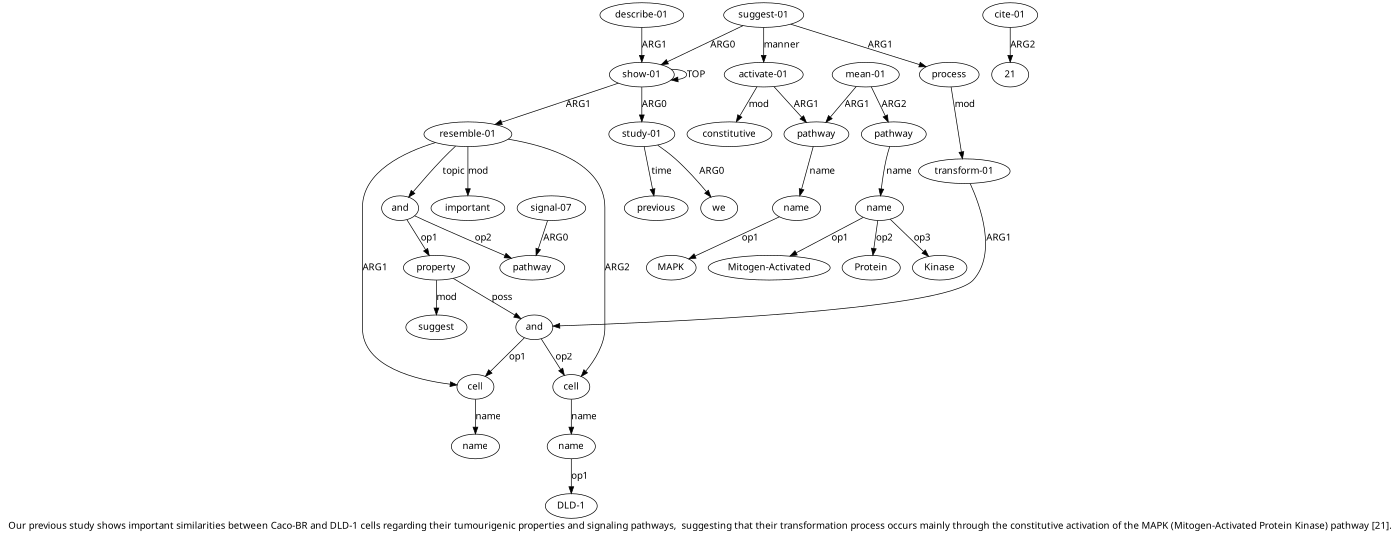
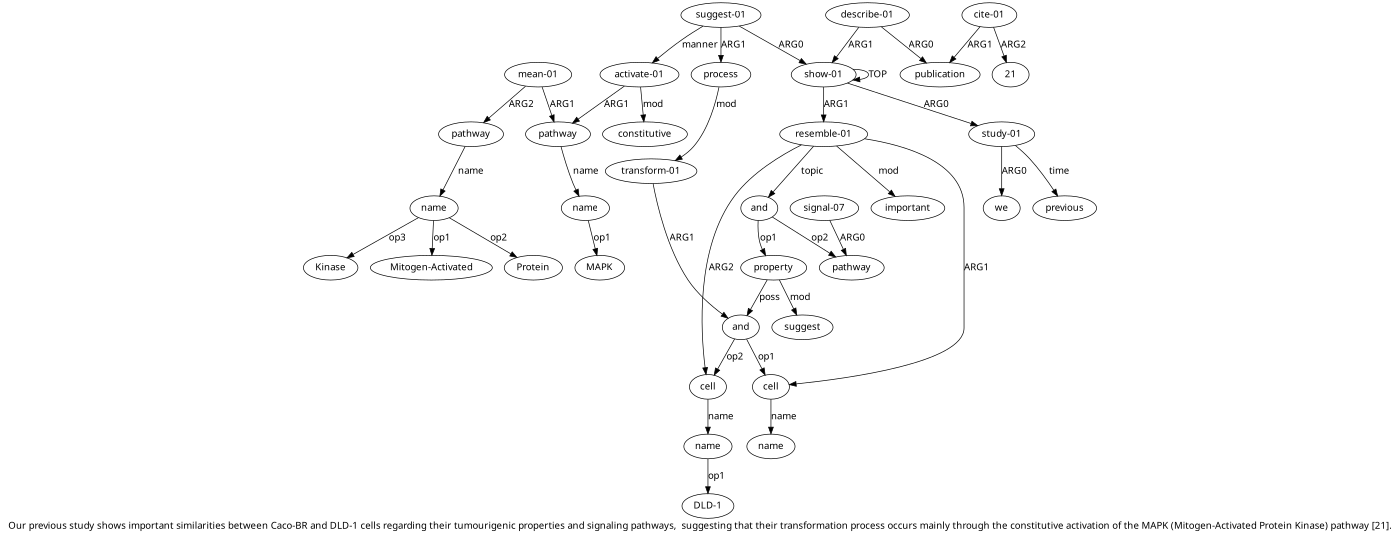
node "publication": added
